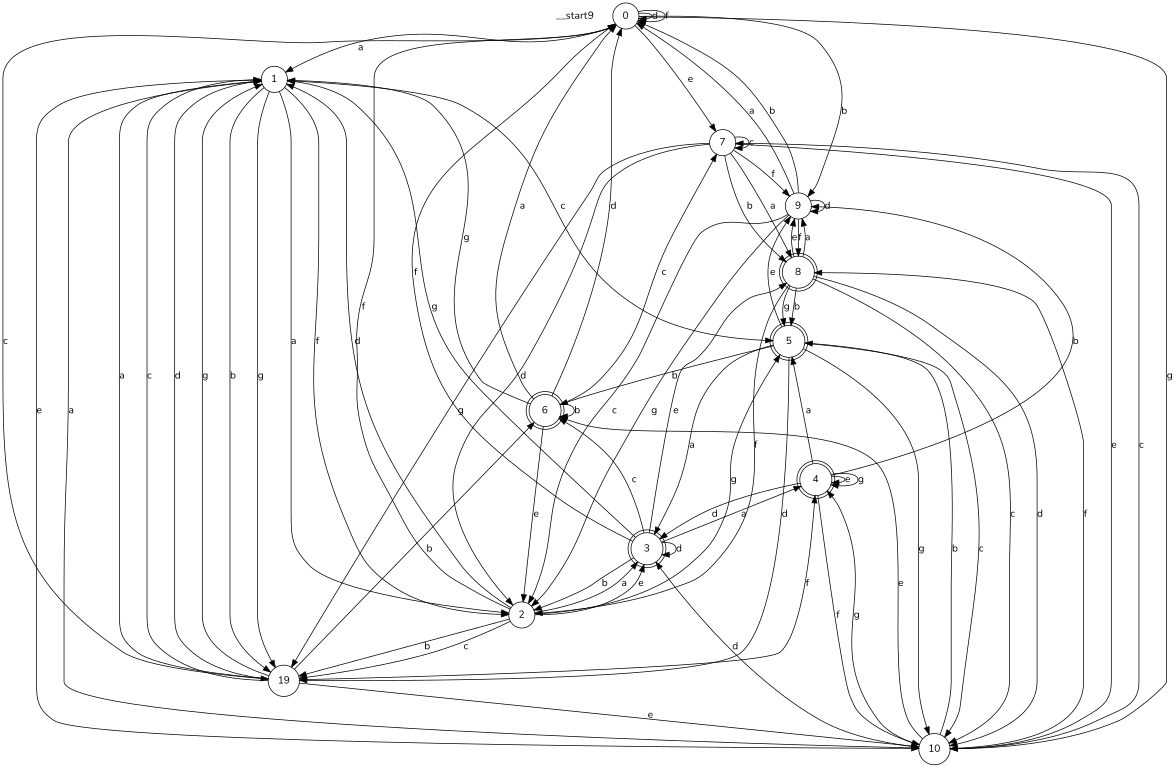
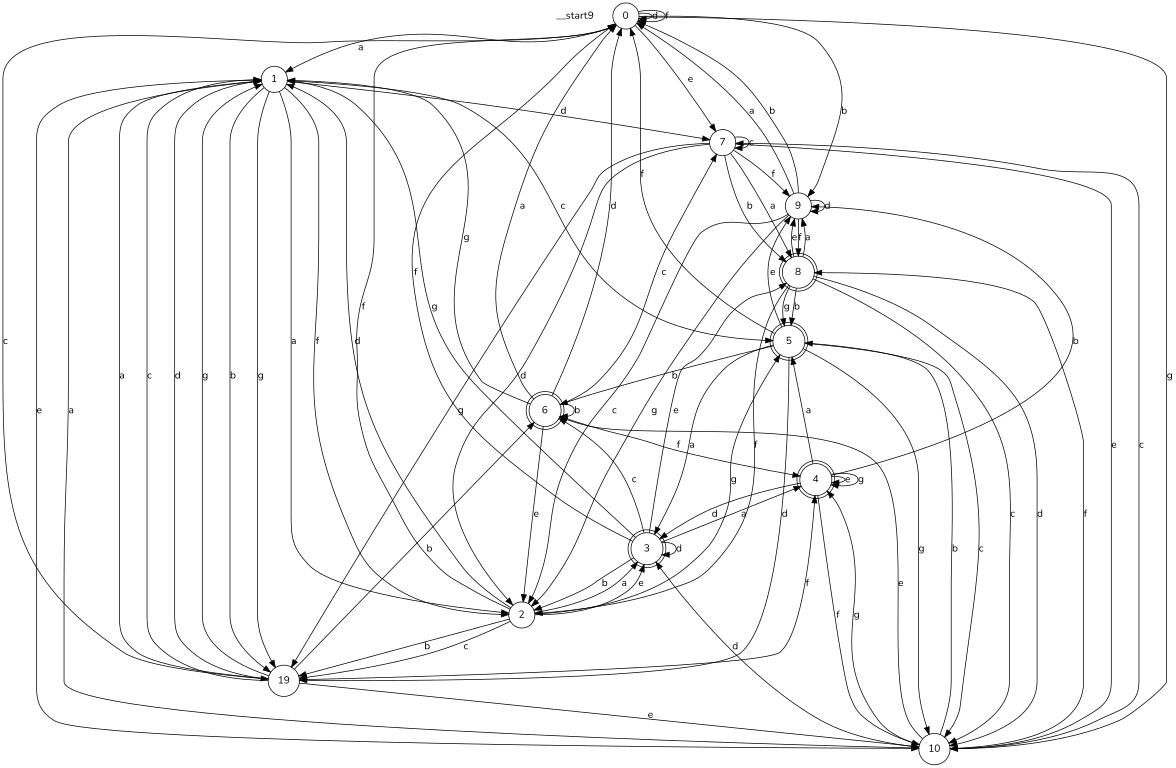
edge "1" -> "7": added, label "d"
edge "5" -> "0": added, label "f"
edge "6" -> "4": added, label "f"
